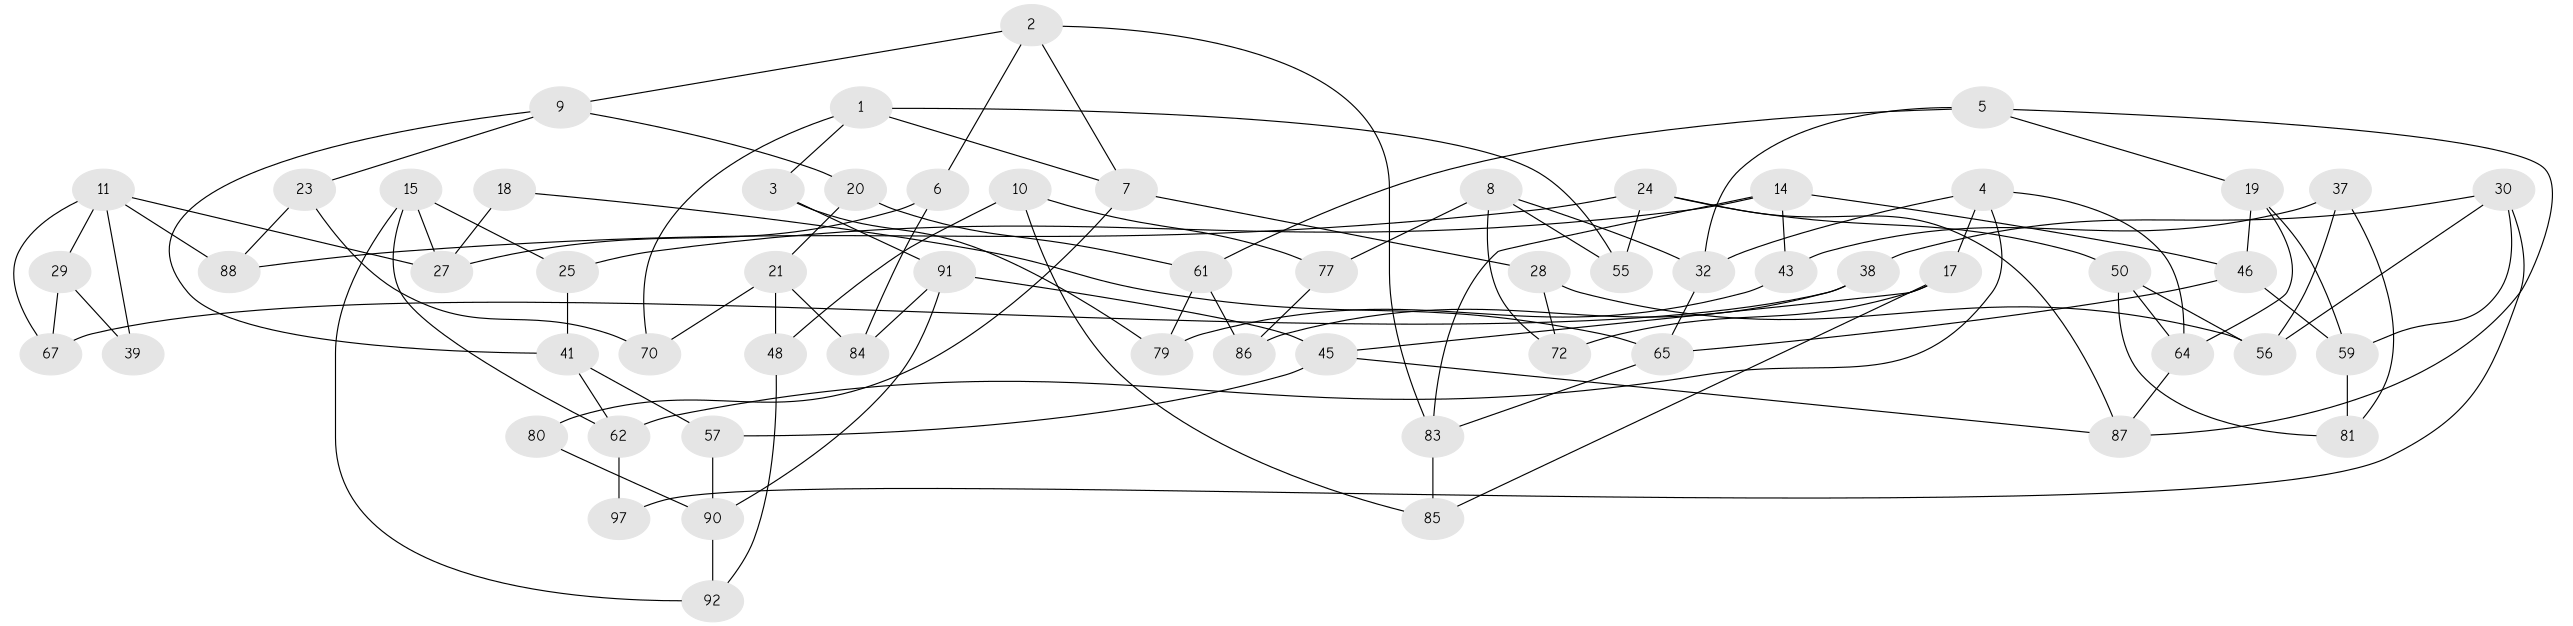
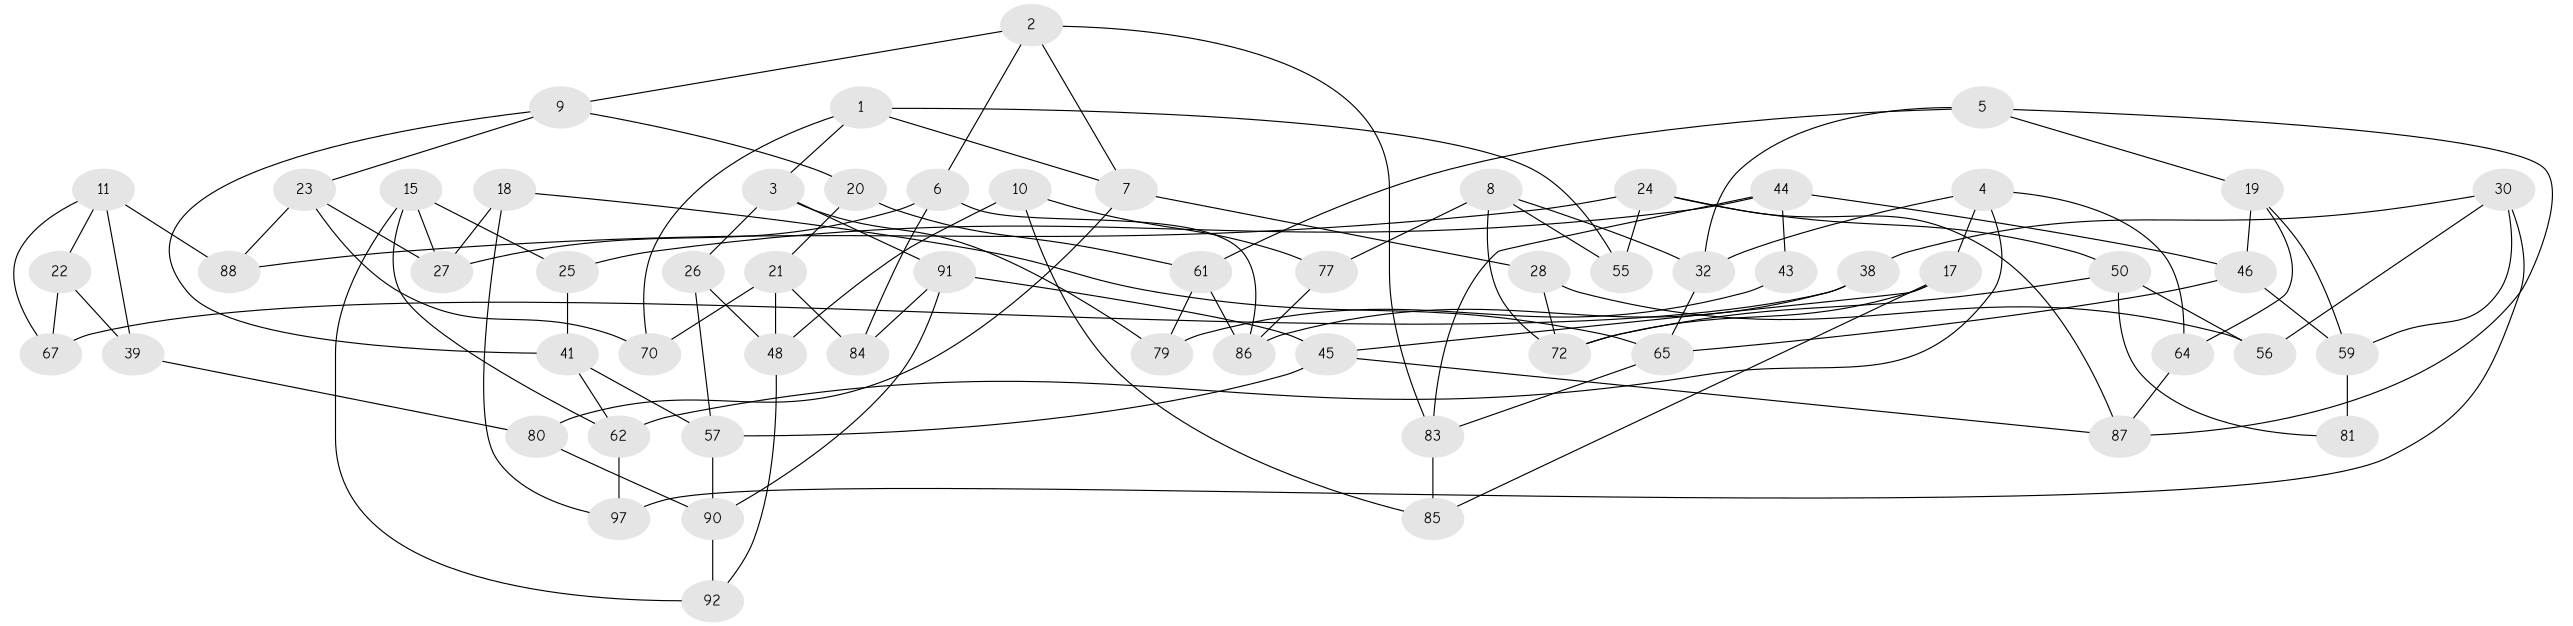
node "14": label "14" -> "44"
node "37": removed
edge "6" -- "86": added
edge "11" -- "27": now "23" -- "27"
node "29": label "29" -> "22"
node "26": added
edge "50" -- "64": now "50" -- "72"
edge "18" -- "97": added
edge "39" -- "80": added
